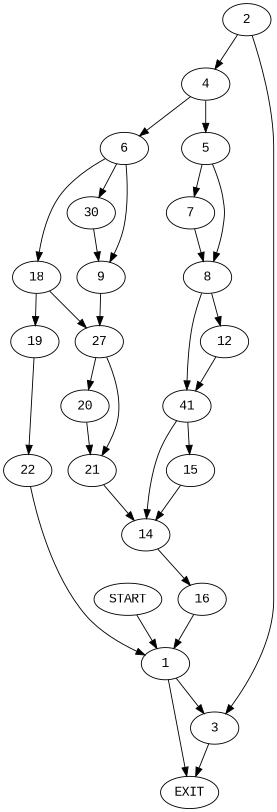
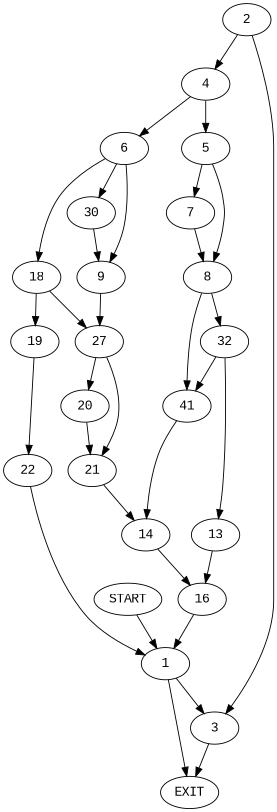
node "12": label "12" -> "32"
node "15": removed
node "13": added
